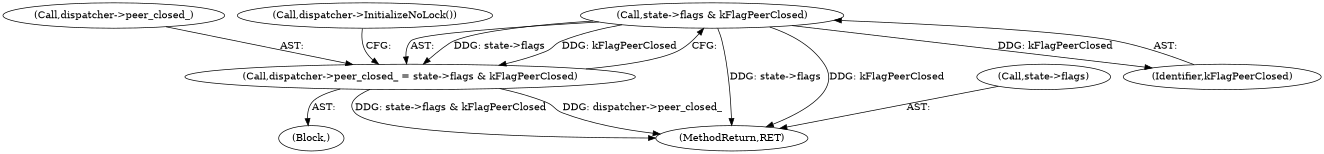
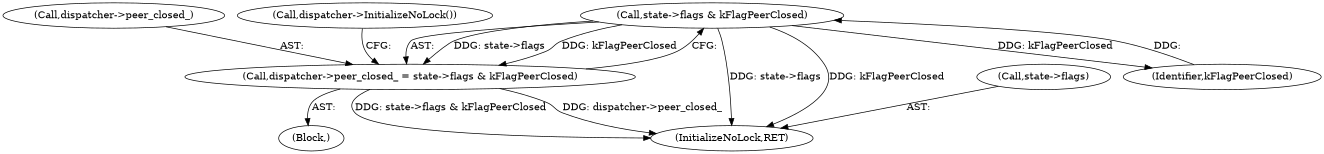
edge "(Identifier,kFlagPeerClosed)" -> "(Call,state->flags & kFlagPeerClosed)": label "AST: " -> "DDG: "
node "(MethodReturn,RET)": label "(MethodReturn,RET)" -> "(InitializeNoLock,RET)"
